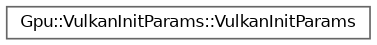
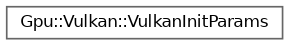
node "Gpu::VulkanInitParams::VulkanInitParams": label "Gpu::VulkanInitParams::VulkanInitParams" -> "Gpu::Vulkan::VulkanInitParams"
